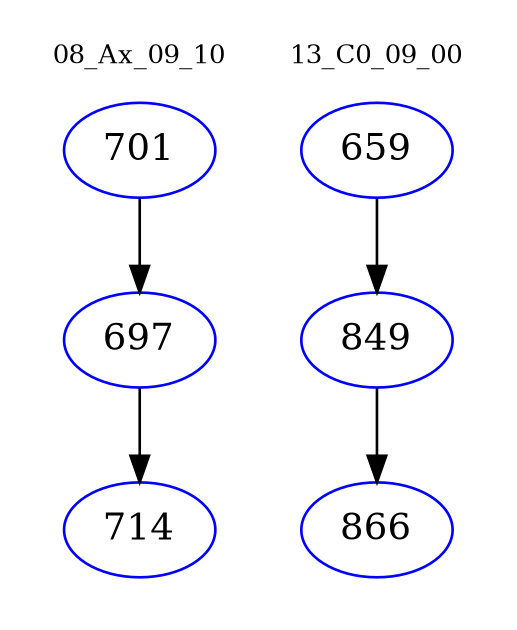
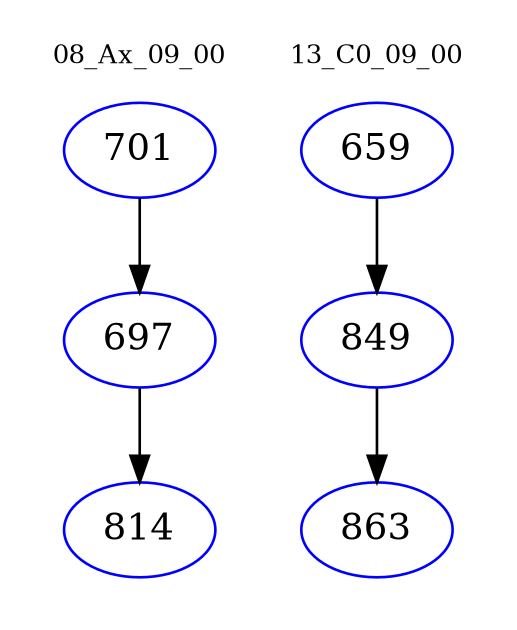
cluster "08_Ax_09_10": label "08_Ax_09_10" -> "08_Ax_09_00"
node "714": label "714" -> "814"
node "866": label "866" -> "863"
